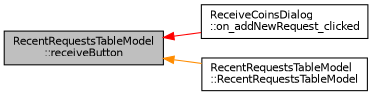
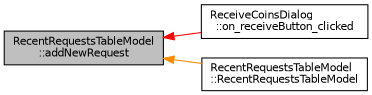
node "ReceiveCoinsDialog ::on_addNewRequest_clicked": label "ReceiveCoinsDialog ::on_addNewRequest_clicked" -> "ReceiveCoinsDialog ::on_receiveButton_clicked"
node "RecentRequestsTableModel ::receiveButton": label "RecentRequestsTableModel ::receiveButton" -> "RecentRequestsTableModel ::addNewRequest"
